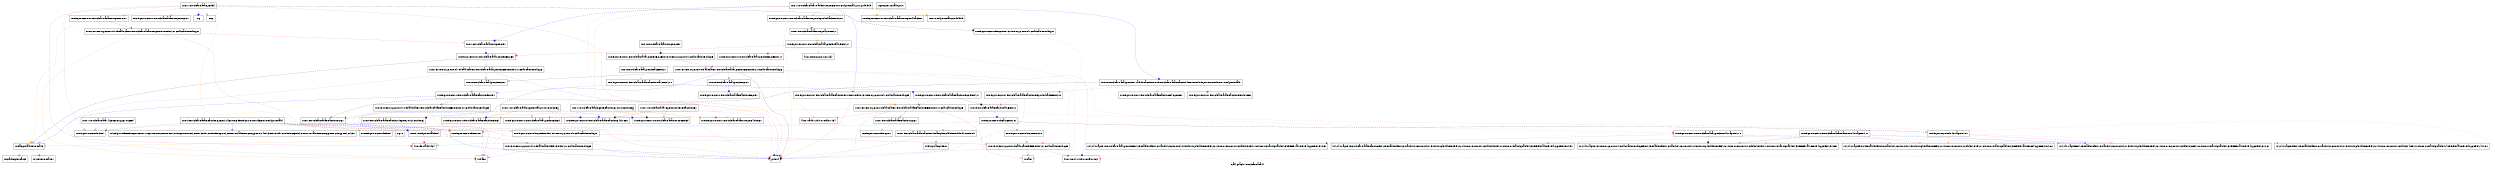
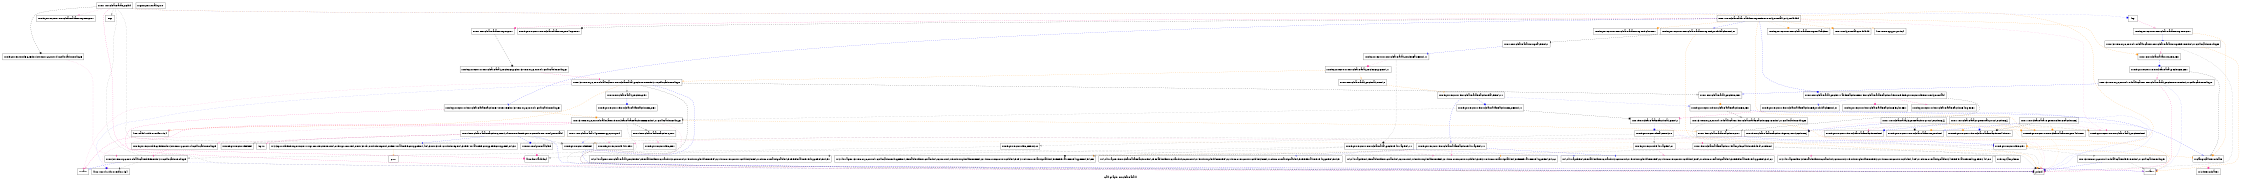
edge "_ZN11NuclearDataC2Eidd" -> "_ZN9qs_vectorI18NuclearDataIsotopeED2Ev": now "log" -> "_ZN9qs_vectorI18NuclearDataIsotopeED2Ev"
edge "_ZN11NuclearData10addIsotopeEiRK10PolynomialS2_S2_ddddd" -> "_ZN18NuclearDataIsotopeD2Ev": color blue -> darkorange
edge "_ZN11NuclearData10addIsotopeEiRK10PolynomialS2_S2_ddddd" -> "_ZN9qs_vectorI18NuclearDataIsotopeE9push_backERKS0_": color deeppink -> blue
edge "_ZN11NuclearData10addIsotopeEiRK10PolynomialS2_S2_ddddd" -> "_ZN18NuclearDataIsotopeC2Ev": added
node "_ZN9qs_vectorI18NuclearDataIsotopeE4OpenEv": added
node "_ZN9qs_vectorI18NuclearDataIsotopeE5CloseEv": added
edge "_ZN18NuclearDataIsotopeaSERKS_" -> "_ZN9qs_vectorI18NuclearDataSpeciesEaSERKS1_": color darkorange -> blue
edge "_ZN9qs_vectorI18NuclearDataSpeciesEaSERKS1_" -> "_ZN9qs_vectorI18NuclearDataSpeciesED2Ev": removed
edge "_ZN9qs_vectorI18NuclearDataSpeciesEaSERKS1_" -> "llvm.memcpy.p0.p0.i64": now "_ZN11NuclearData10addIsotopeEiRK10PolynomialS2_S2_ddddd" -> "llvm.memcpy.p0.p0.i64"
edge "_ZN11NuclearData23getReactionCrossSectionEjjj" -> "_ZNK9qs_vectorI19NuclearDataReactionE4sizeEv": color blue -> darkorange
edge "_ZN11NuclearData18getNumberReactionsEj" -> "_ZNK9qs_vectorI18NuclearDataIsotopeE4sizeEv": color deeppink -> darkorange
edge "_ZN11NuclearData20getTotalCrossSectionEjj" -> "_ZN9qs_vectorI18NuclearDataIsotopeEixEi": color blue -> darkorange
edge "_ZN9qs_vectorI19NuclearDataReactionEaSERKS1_" -> "_ZN9qs_vectorI19NuclearDataReactionE4swapERS1_": added
edge "_ZN9qs_vectorI18NuclearDataSpeciesEaSERKS1_" -> "_ZN9qs_vectorI18NuclearDataSpeciesE4swapERS1_": color deeppink -> black
edge "_ZN11NuclearData23getReactionCrossSectionEjjj" -> "_ZN19NuclearDataReaction15getCrossSectionEj": added
edge "_ZN11NuclearData20getTotalCrossSectionEjj" -> "_ZNK9qs_vectorI18NuclearDataIsotopeE4sizeEv": added
node "_ZNK9qs_vectorIdE4sizeEv": added
node "__cxa_begin_catch": removed
node "pow": added
